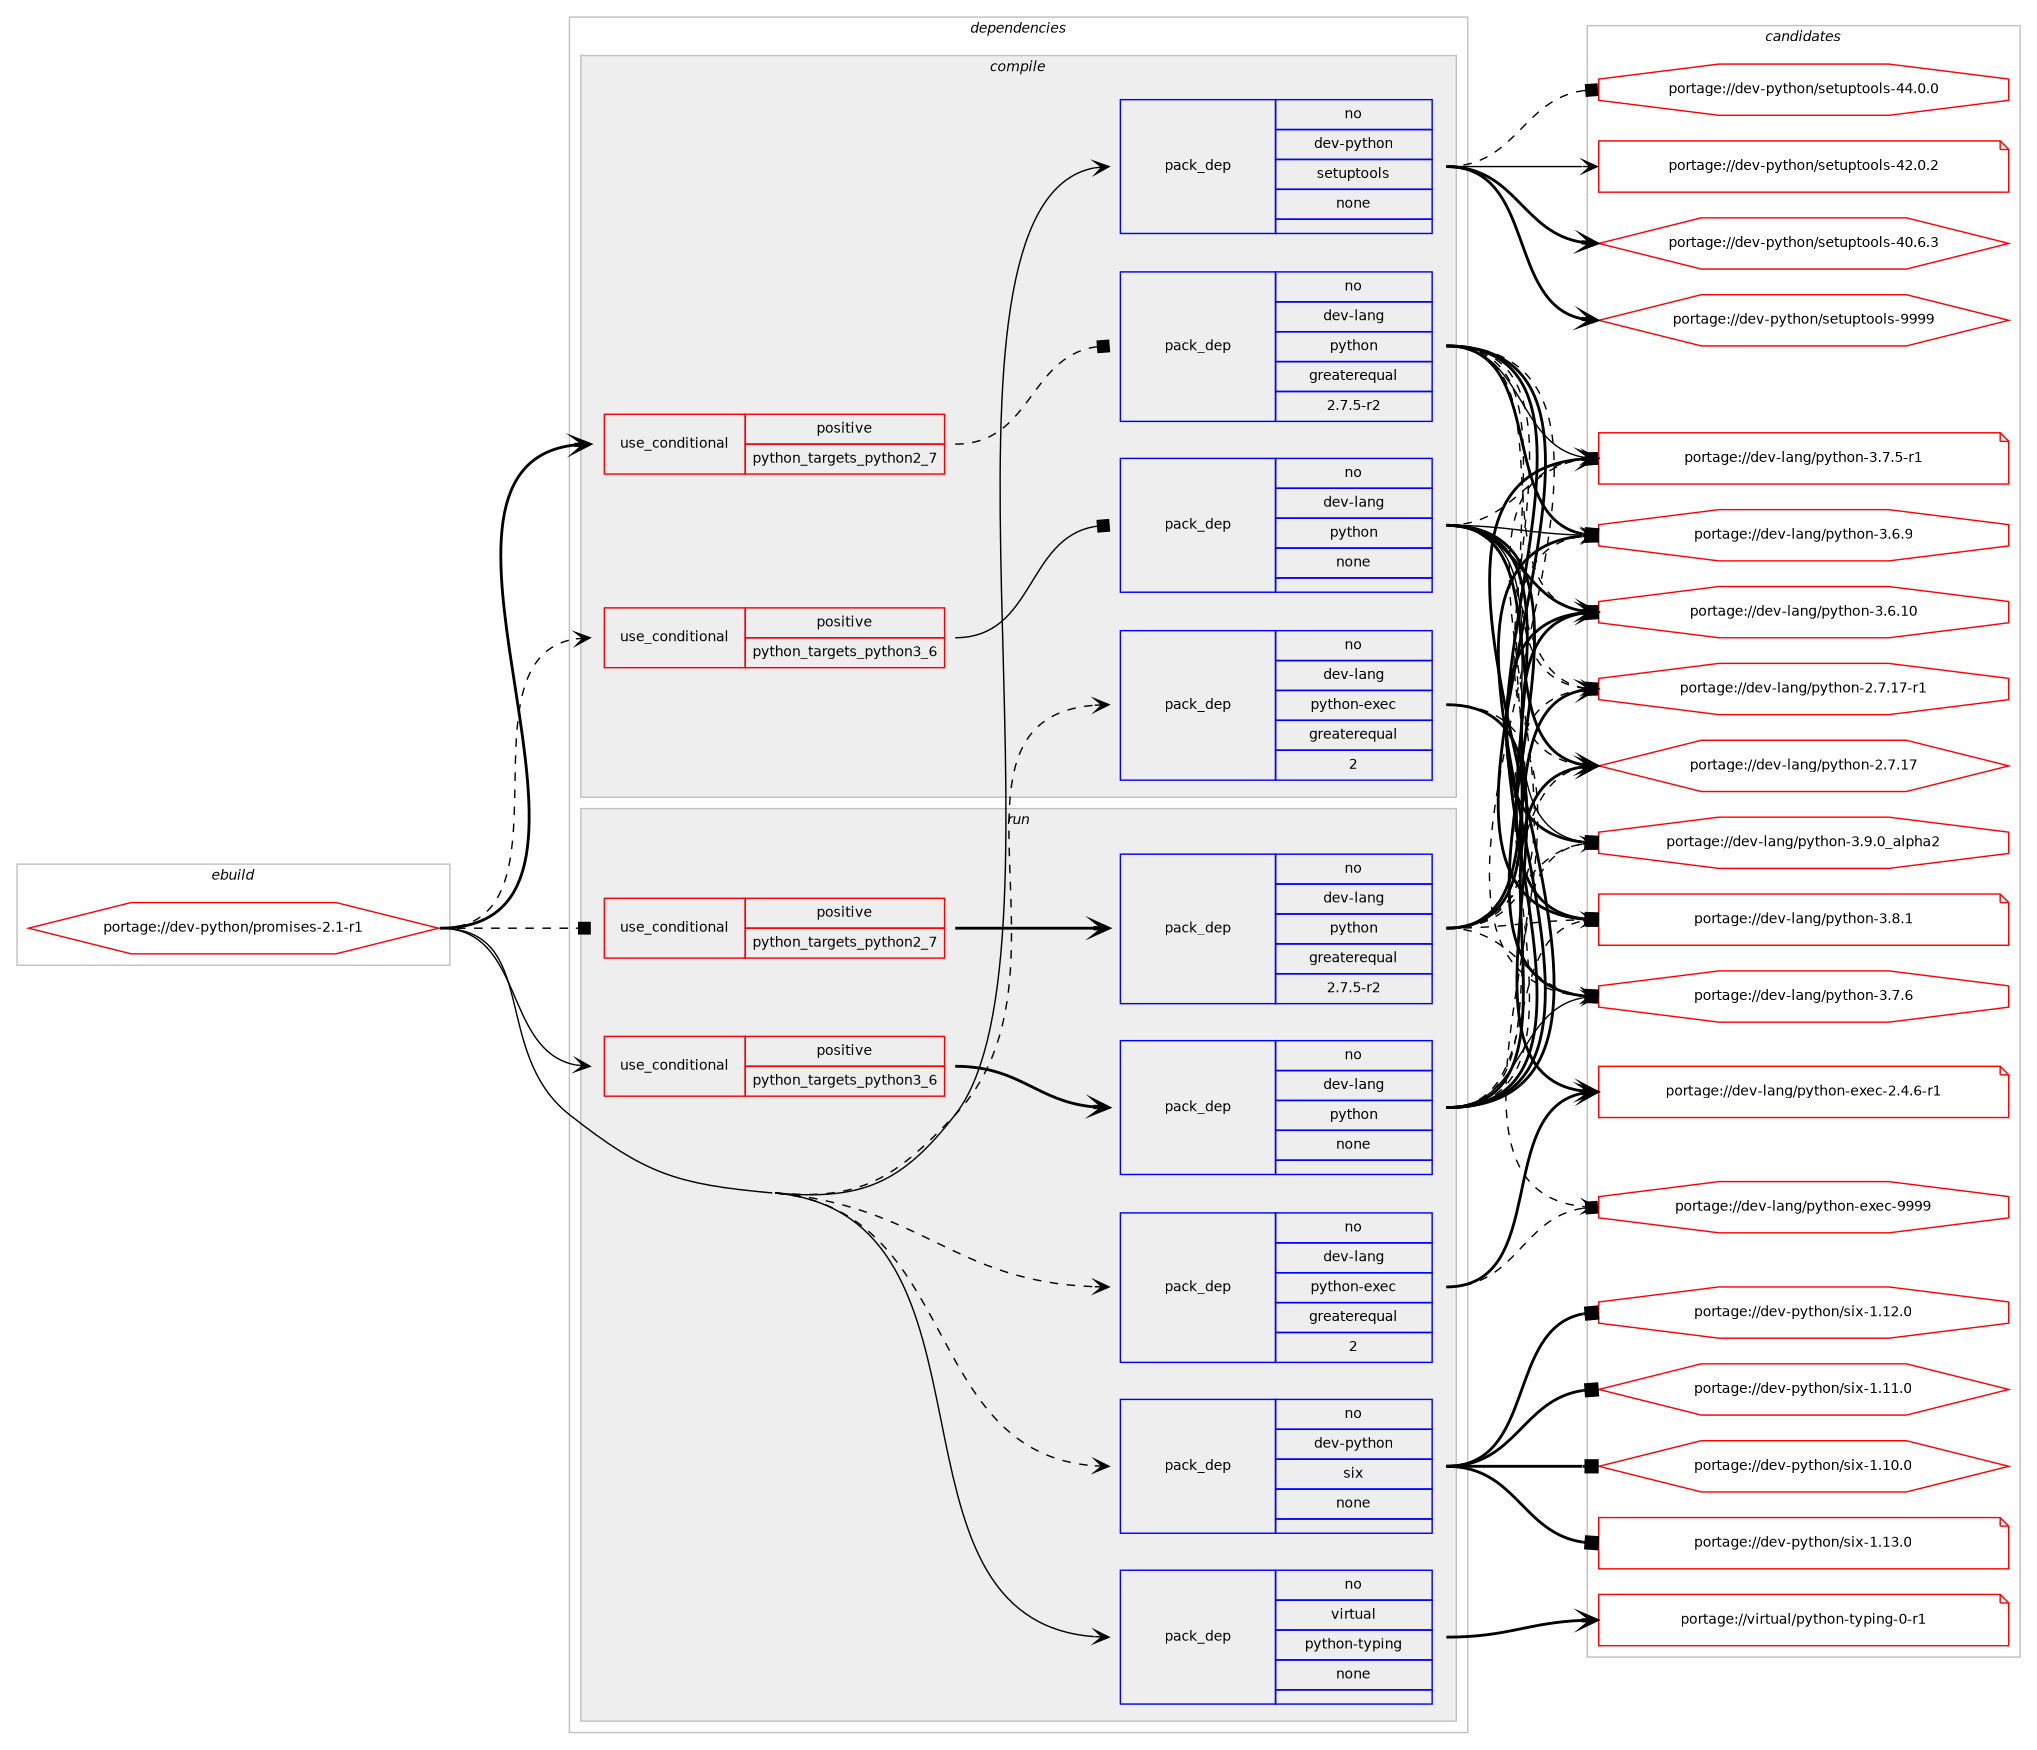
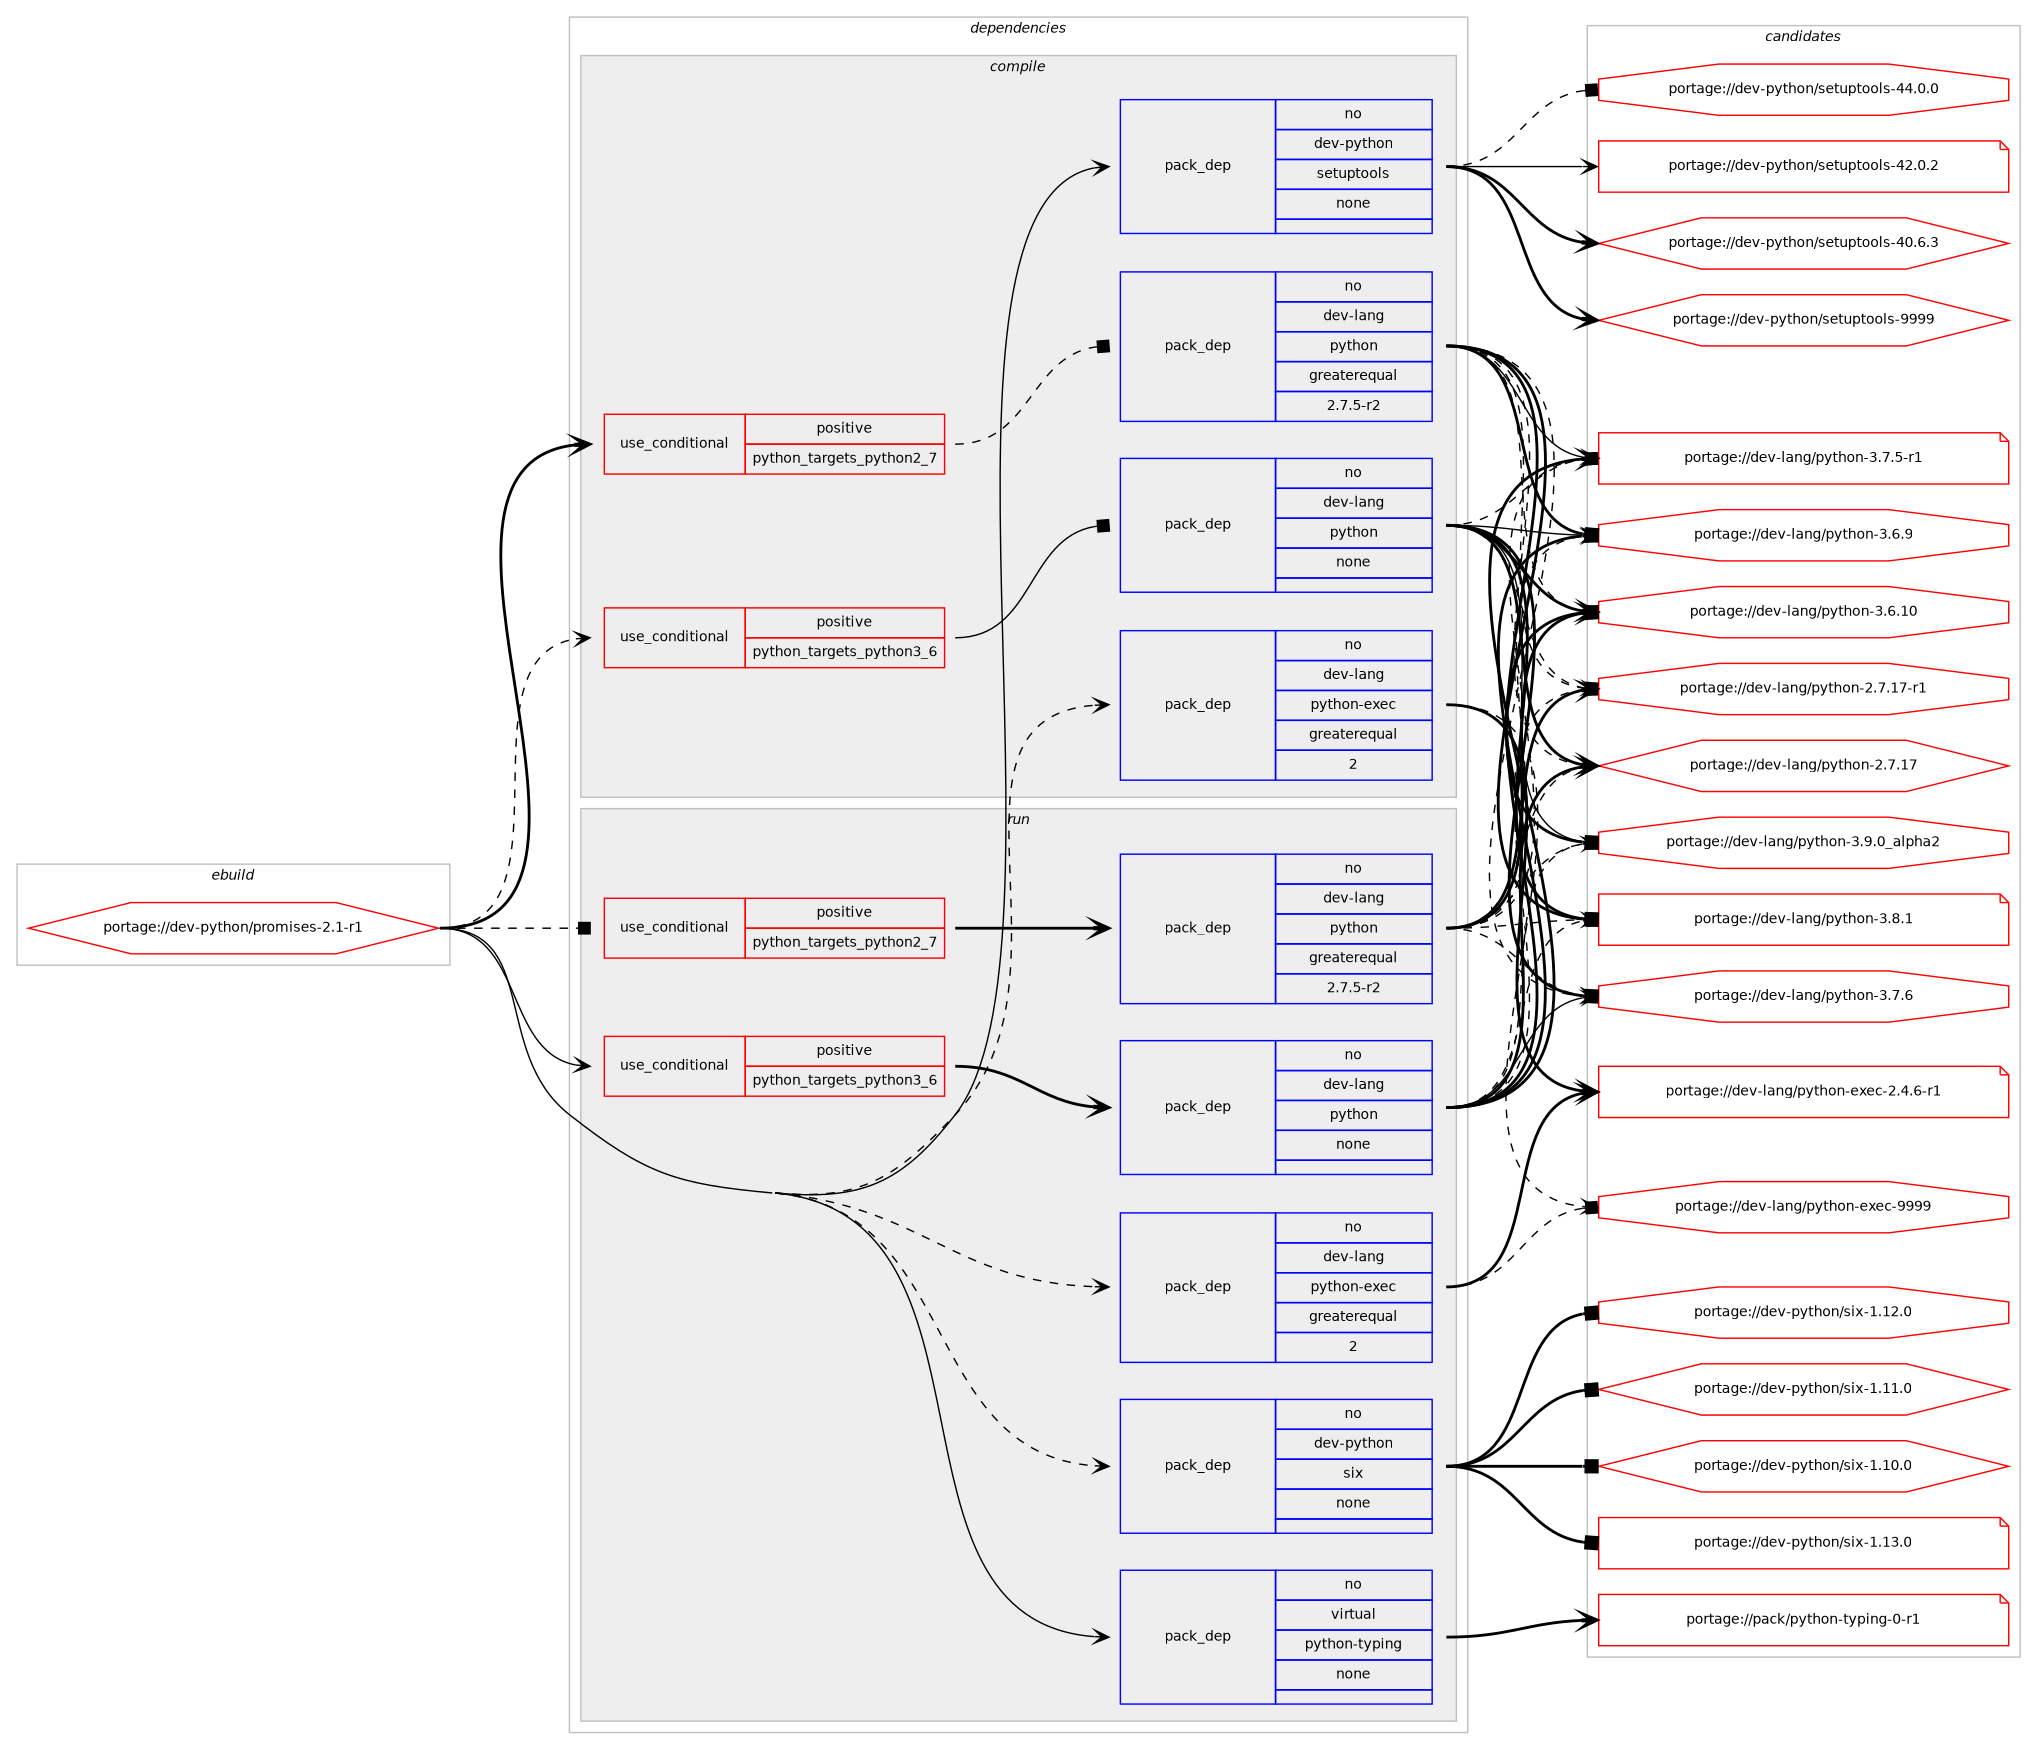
node "portage://virtual/python-typing-0-r1": label "portage://virtual/python-typing-0-r1" -> "portage://pack/python-typing-0-r1"
